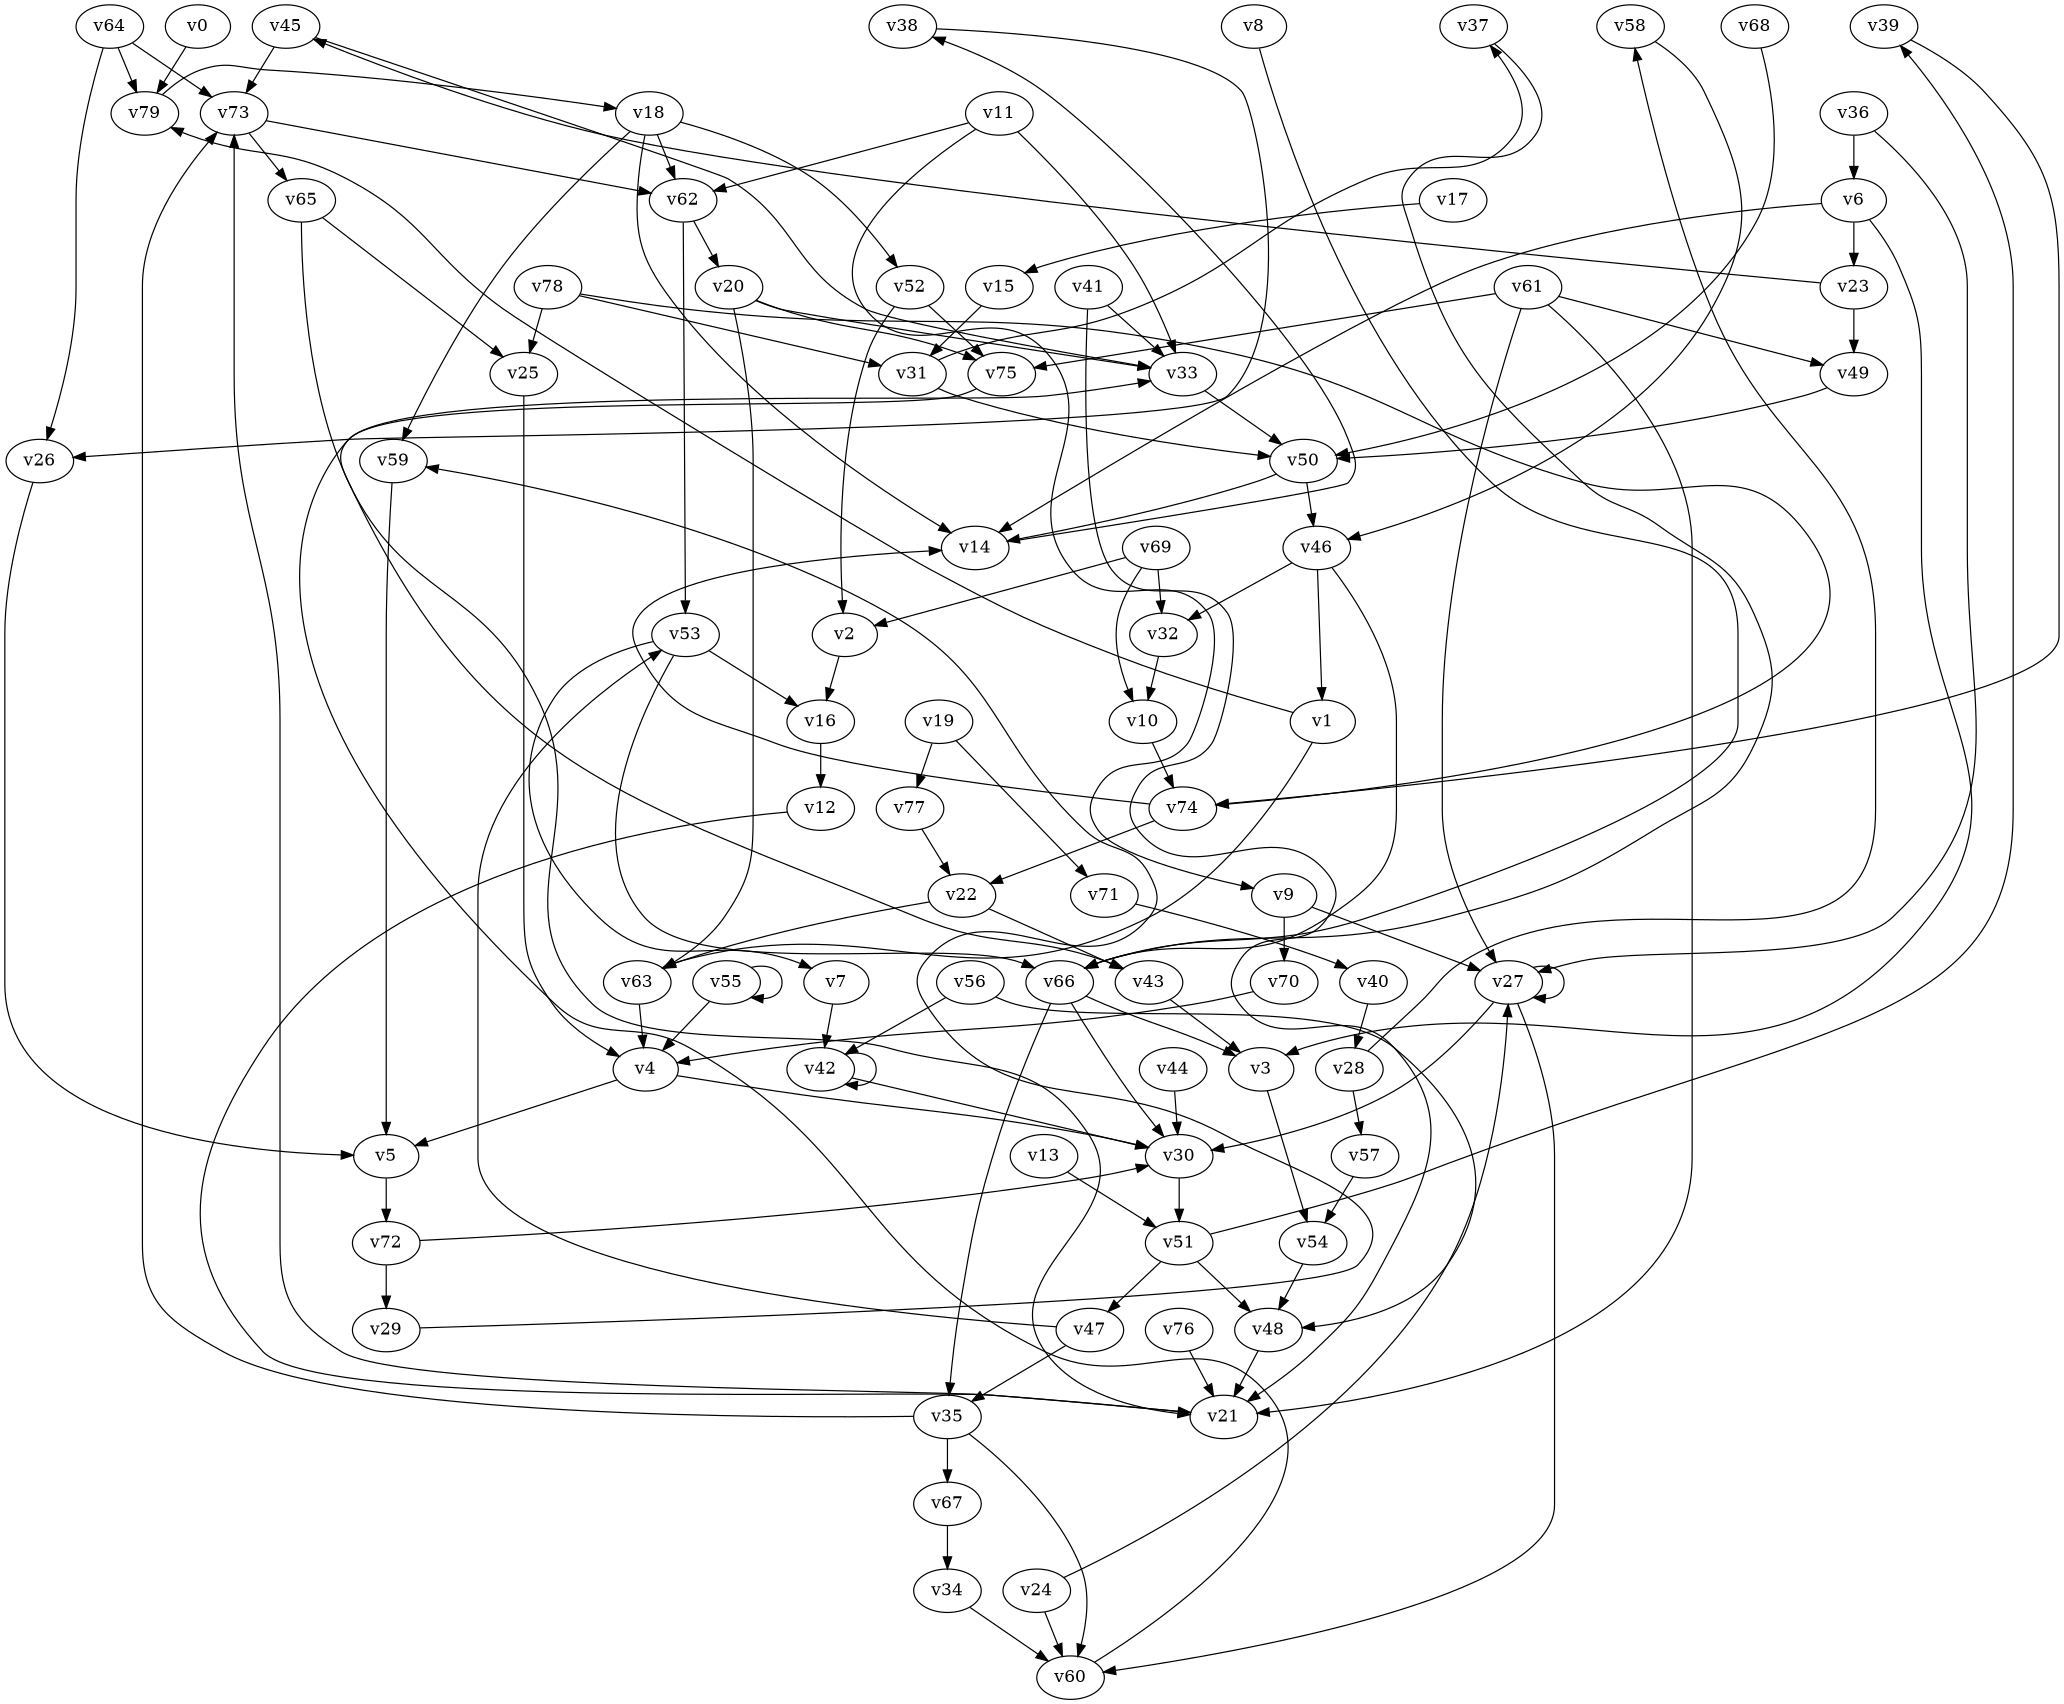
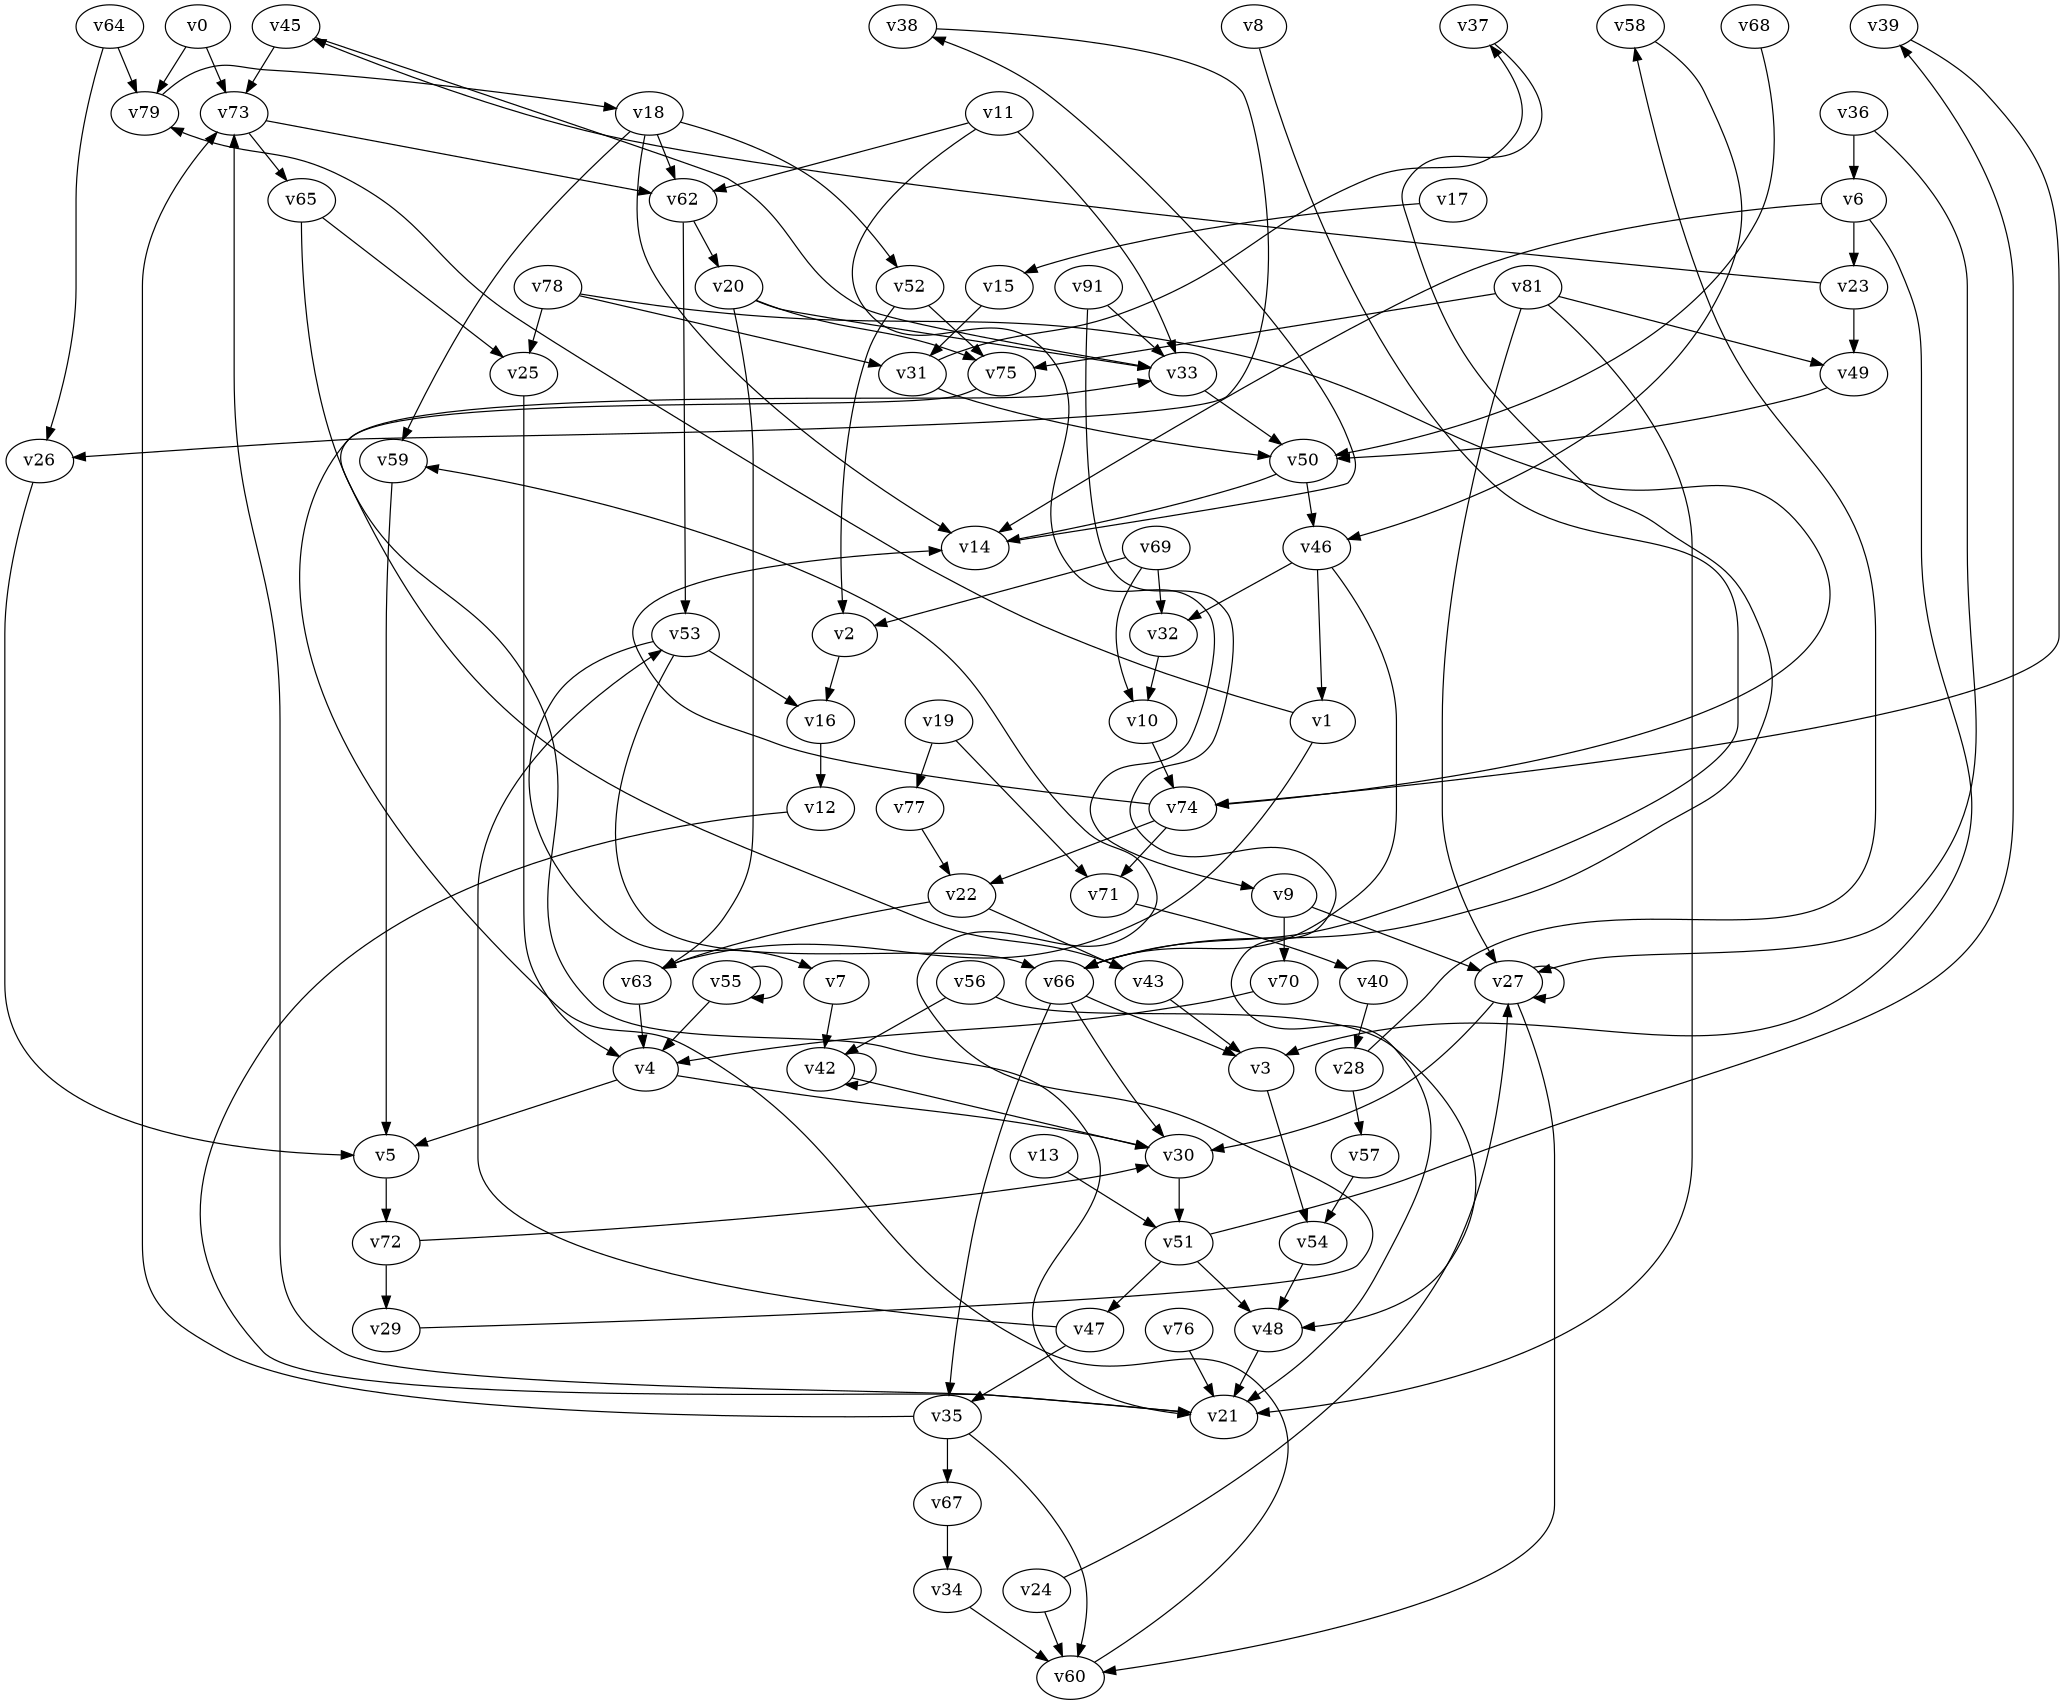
edge "v64" -> "v73": now "v0" -> "v73"
node "v41": label "v41" -> "v91"
node "v61": label "v61" -> "v81"
edge "v74" -> "v71": added
node "v44": removed
